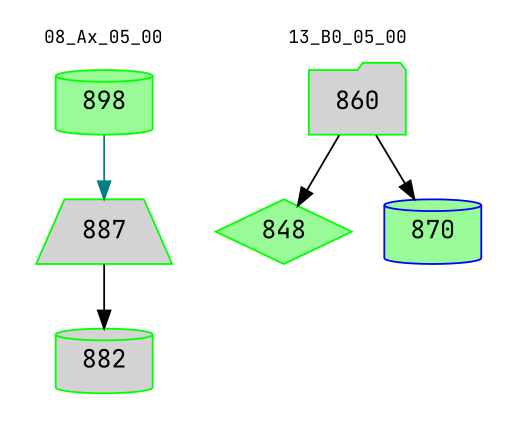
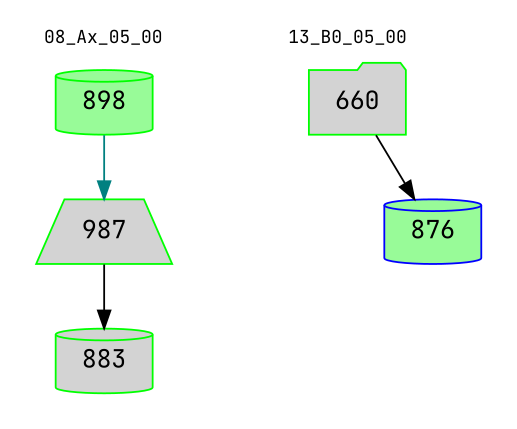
node "860": label "860" -> "660"
node "887": label "887" -> "987"
node "848": removed
node "870": label "870" -> "876"
node "882": label "882" -> "883"
